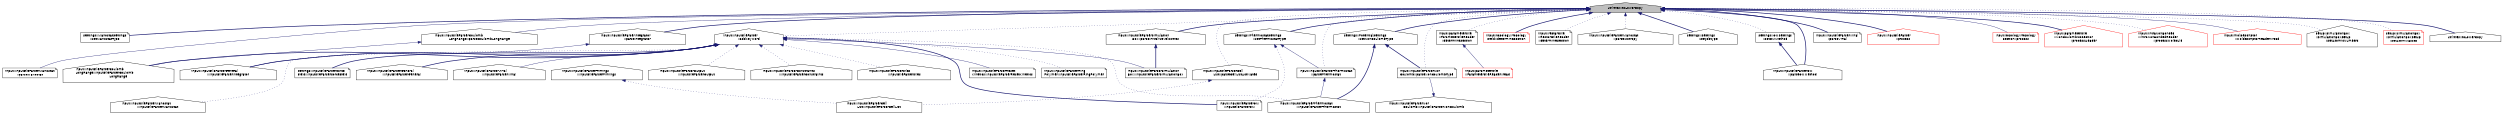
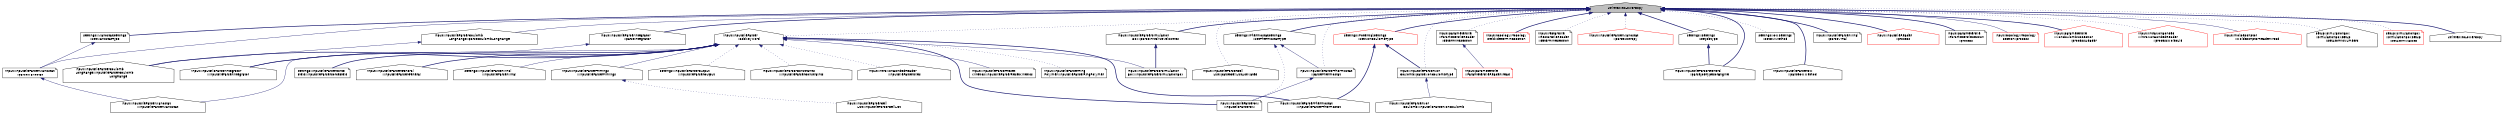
node "settings::PotentialSettings ::setNonCoulombType": color black -> red
node "input::InputFileParserManostat ::parseIsotropy": color black -> red
node "input::InputFileParser ::process": label "input::InputFileParser ::process" -> "input::InputFileReader ::process"
node "input::parameterFile ::ParameterFileSection ::process": added
edge "input::InputFileParserThermostat ::InputFileParserThermostat" -> "input::InputFileParser ::addKeyword": style dotted -> bold
edge "input::InputFileParserManostat ::InputFileParserManostat" -> "input::InputFileParser ::addKeyword": style dotted -> solid
edge "input::InputFileParserQM ::parseQMMethod" -> "settings::QMSettings ::setQMMethod": removed
edge "input::InputFileParserManostat ::parseManostat" -> "settings::ManostatSettings ::setManostatType": added
edge "input::InputFileParserTimings ::InputFileParserTimings" -> "input::InputFileParser ::addKeyword": added
node "input::InputFileParserGeneral ::InputFileParserIntegrator": label "input::InputFileParserGeneral ::InputFileParserIntegrator" -> "input::InputFileParserIntegrator ::InputFileParserIntegrator"
node "input::InputFileParserVirial ::InputFileParserVirial": label "input::InputFileParserVirial ::InputFileParserVirial" -> "settings::InputFileParserVirial ::InputFileParserVirial"
node "input::InputFileParserOutput ::InputFileParserOutput": label "input::InputFileParserOutput ::InputFileParserOutput" -> "settings::InputFileParserOutput ::InputFileParserOutput"
node "input::InputFileParserFiles ::InputFileParserFiles": label "input::InputFileParserFiles ::InputFileParserFiles" -> "input::IntraNonBondedReader ::InputFileParserFiles"
node "input::InputFileParserGeneral ::parseJobTypeForEngine": added
edge "input::InputFileParserNon Coulomb::parseNonCoulombType" -> "input::InputFileParserNon Coulomb::InputFileParserNonCoulomb": reversed
edge "input::InputFileParserThermostat ::InputFileParserThermostat" -> "input::InputFileParserThermostat ::parseThermostat": now "input::InputFileParserQM ::InputFileParserQM" -> "input::InputFileParserThermostat ::parseThermostat"
edge "input::InputFileParserManostat ::InputFileParserManostat" -> "input::InputFileParserManostat ::parseManostat": added
edge "input::InputFileParserCell List::InputFileParserCellList" -> "input::InputFileParserCell List::parseCellListActivated": removed
